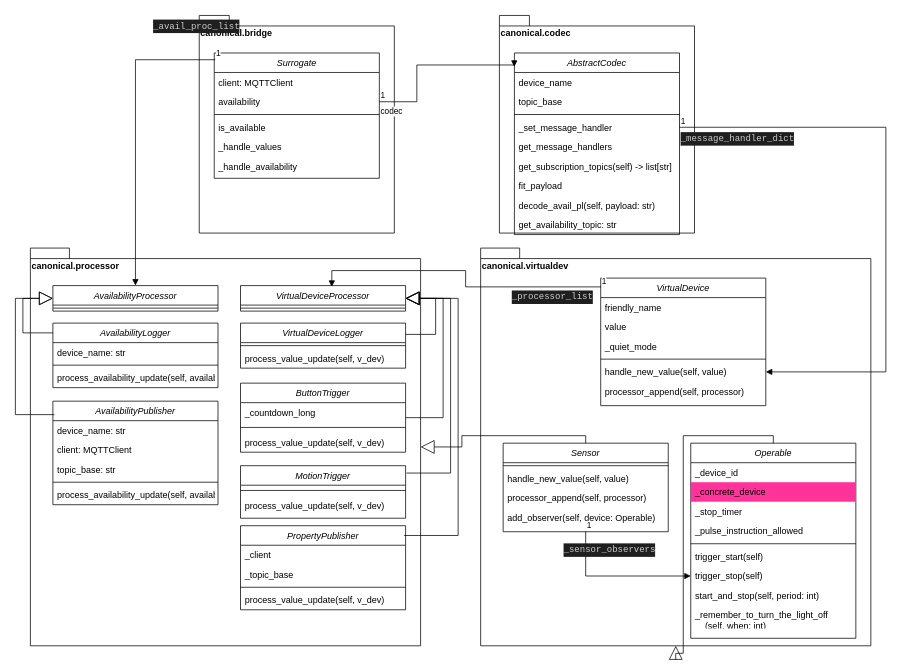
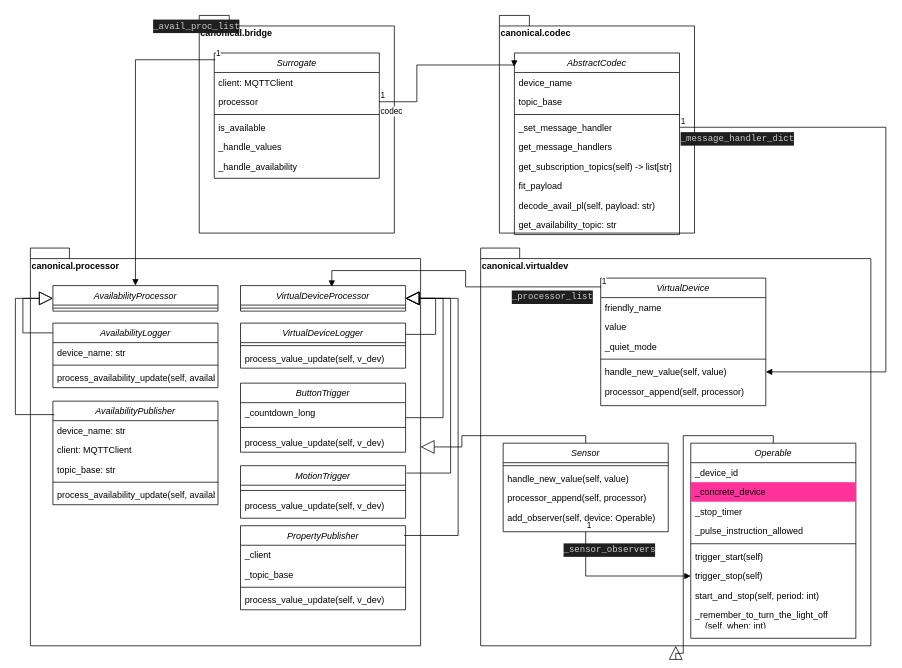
node "availability": label "availability" -> "processor"
